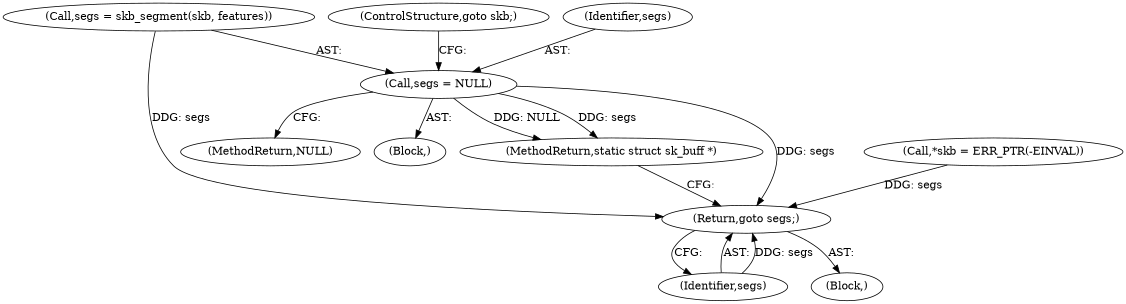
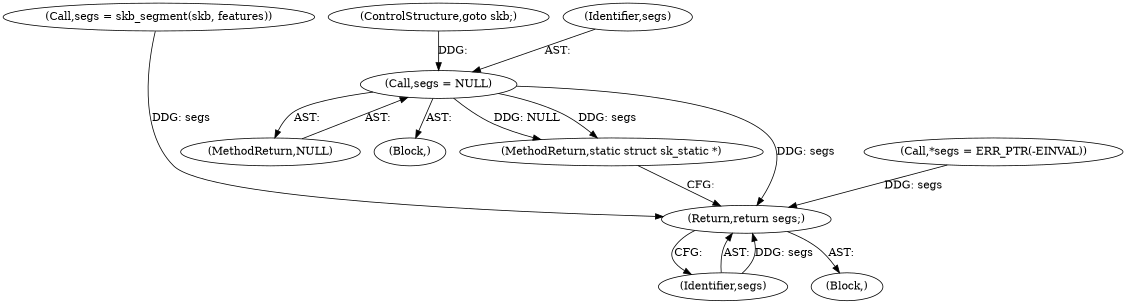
edge "(Call,segs = skb_segment(skb, features))" -> "(Call,segs = NULL)": now "(MethodReturn,NULL)" -> "(Call,segs = NULL)"
edge "(ControlStructure,goto skb;)" -> "(Call,segs = NULL)": label "CFG: " -> "DDG: "
edge "(Call,segs = NULL)" -> "(MethodReturn,NULL)": label "CFG: " -> "AST: "
node "(MethodReturn,static struct sk_buff *)": label "(MethodReturn,static struct sk_buff *)" -> "(MethodReturn,static struct sk_static *)"
node "(Call,*skb = ERR_PTR(-EINVAL))": label "(Call,*skb = ERR_PTR(-EINVAL))" -> "(Call,*segs = ERR_PTR(-EINVAL))"
node "(Return,goto segs;)": label "(Return,goto segs;)" -> "(Return,return segs;)"
